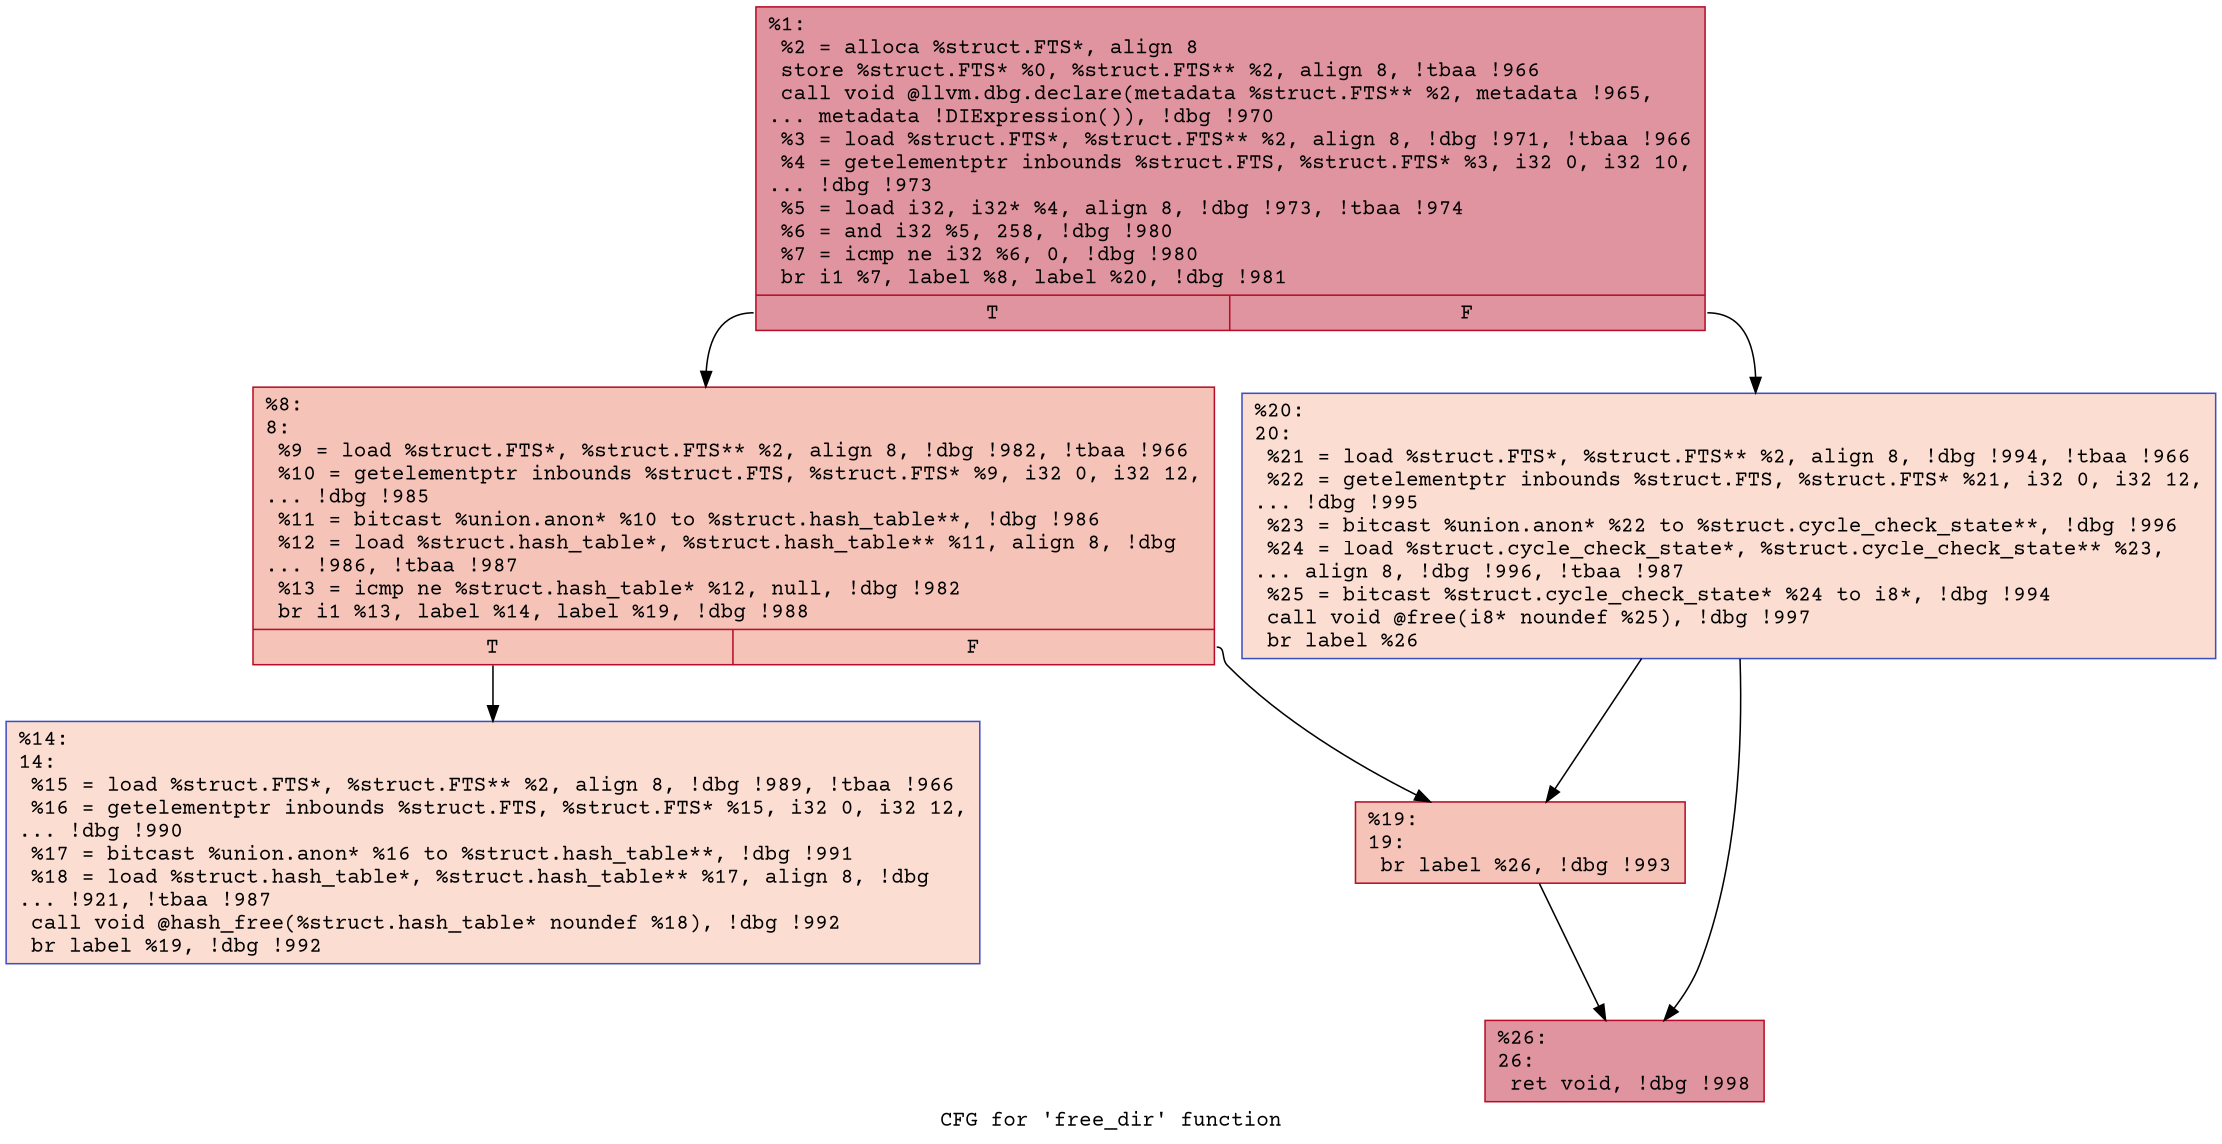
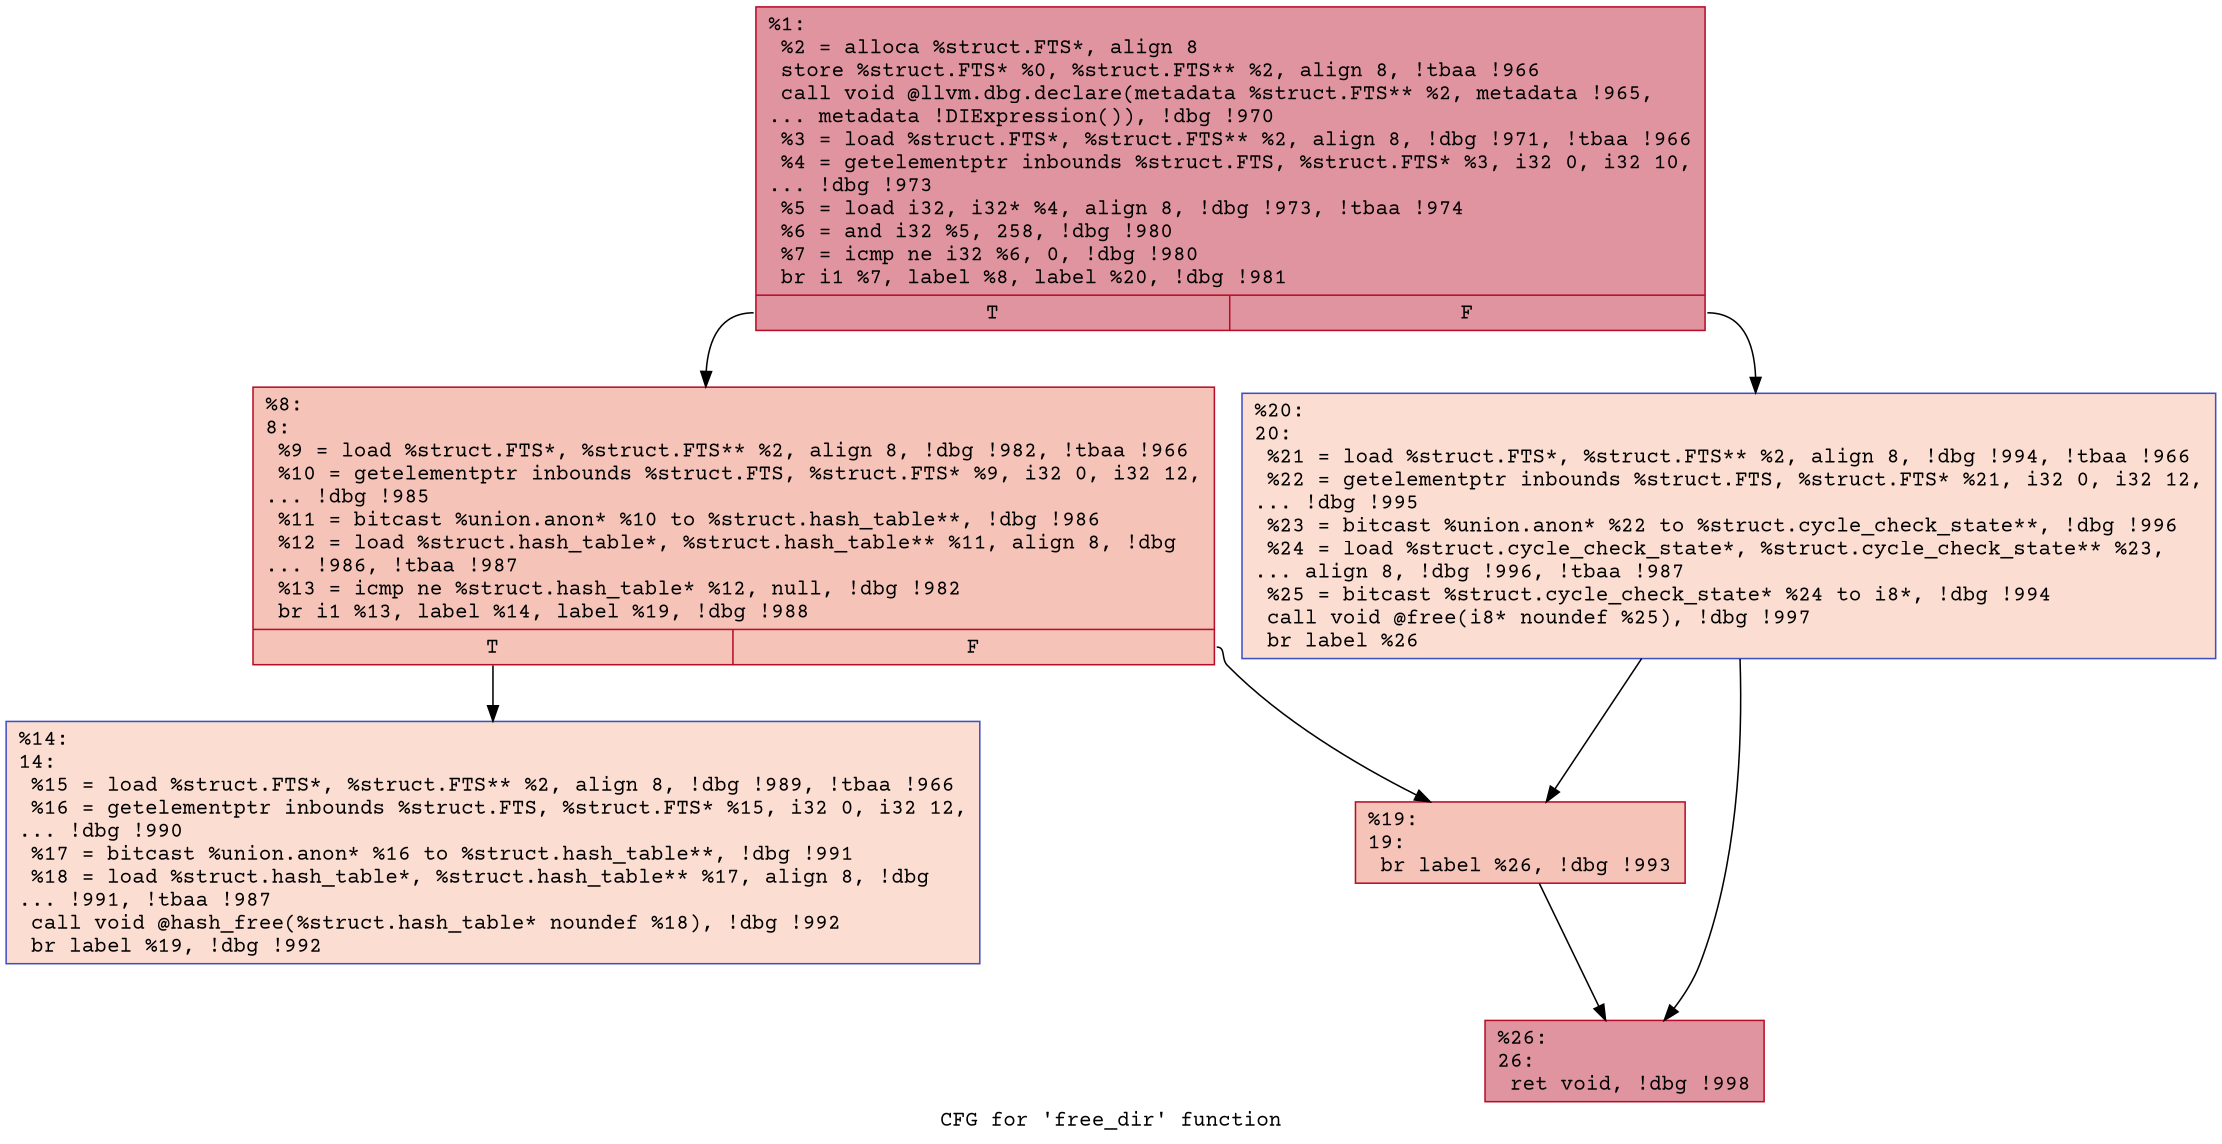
node "%14:": text "... !921, !tbaa !987" -> "... !991, !tbaa !987"
